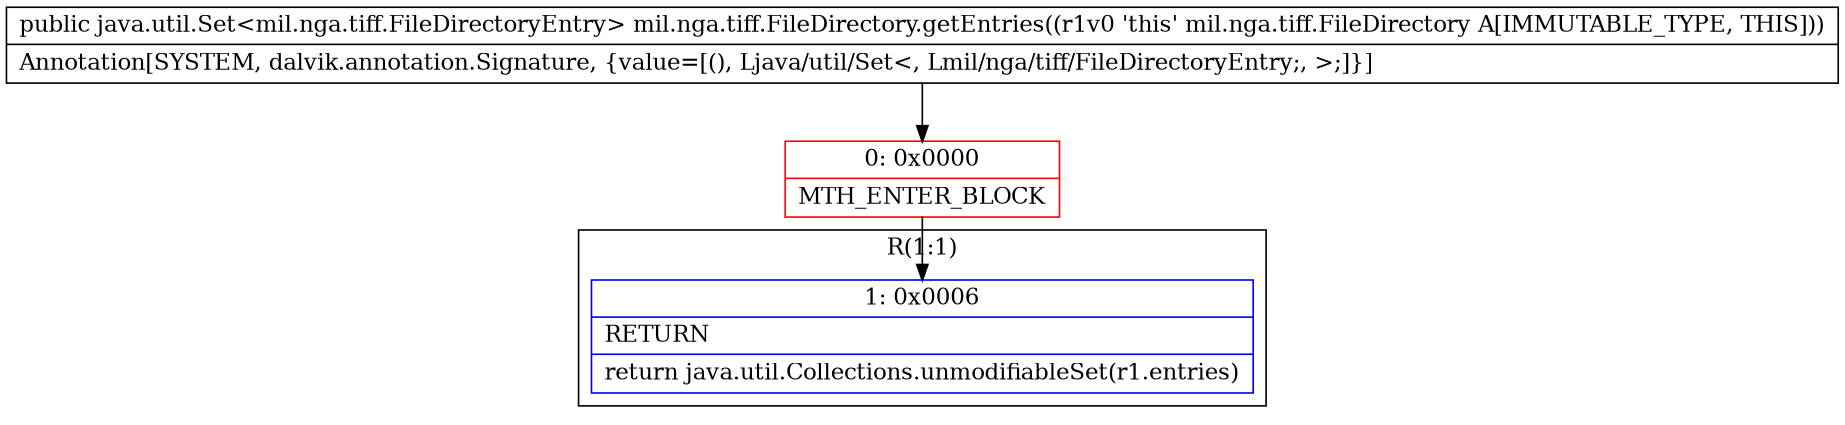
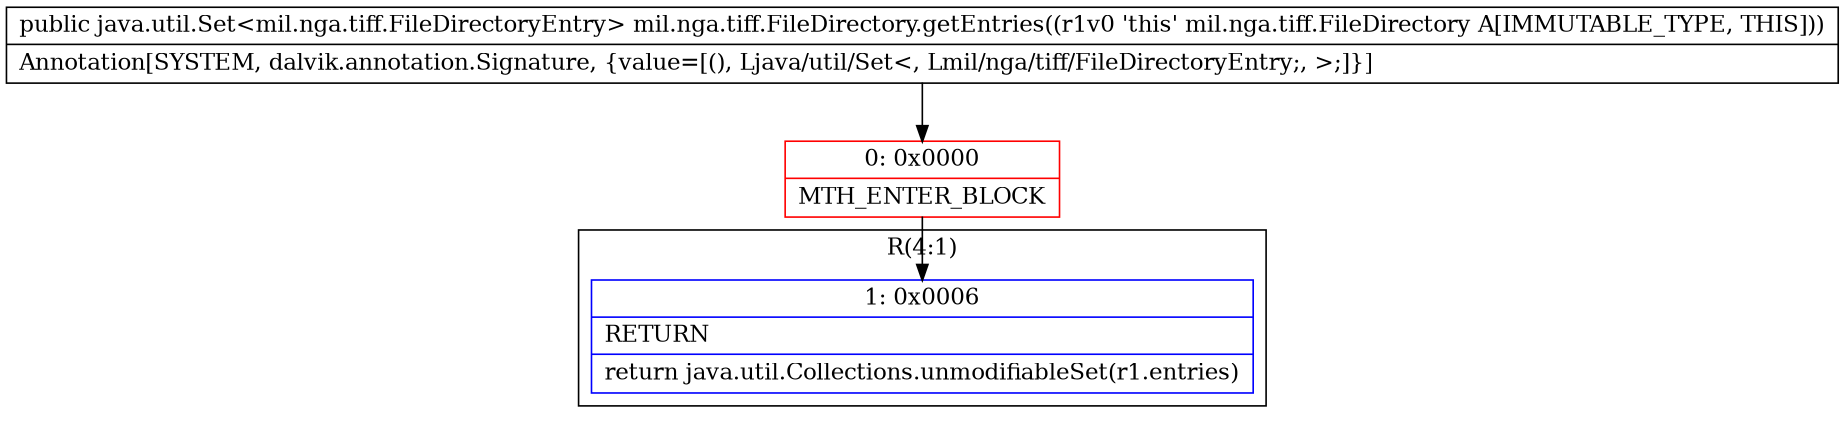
cluster "R(1:1)": label "R(1:1)" -> "R(4:1)"
